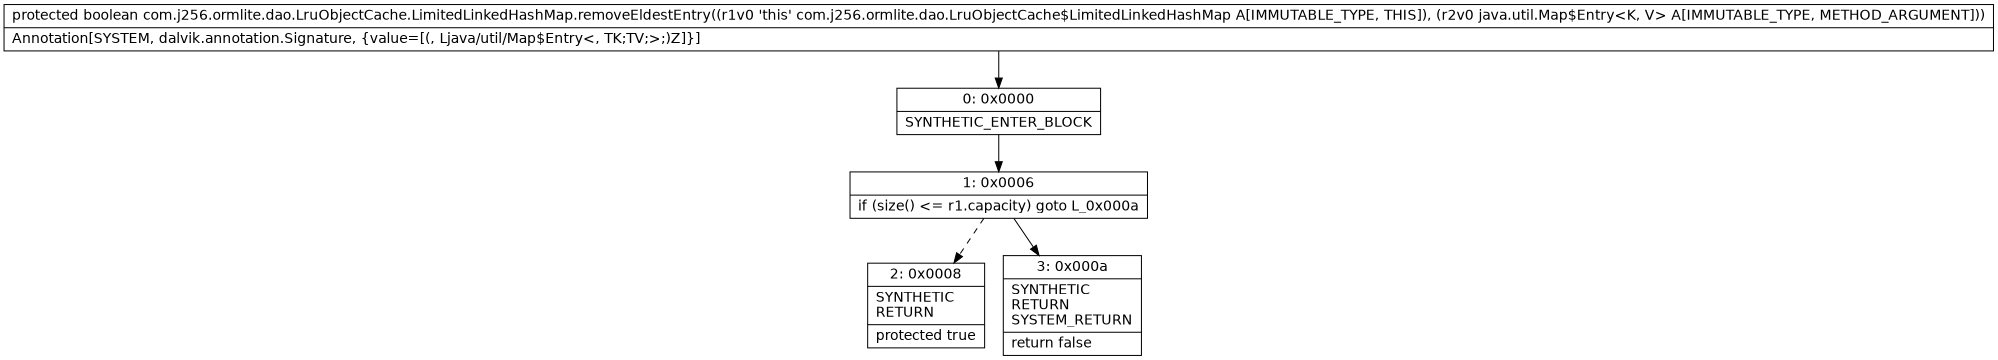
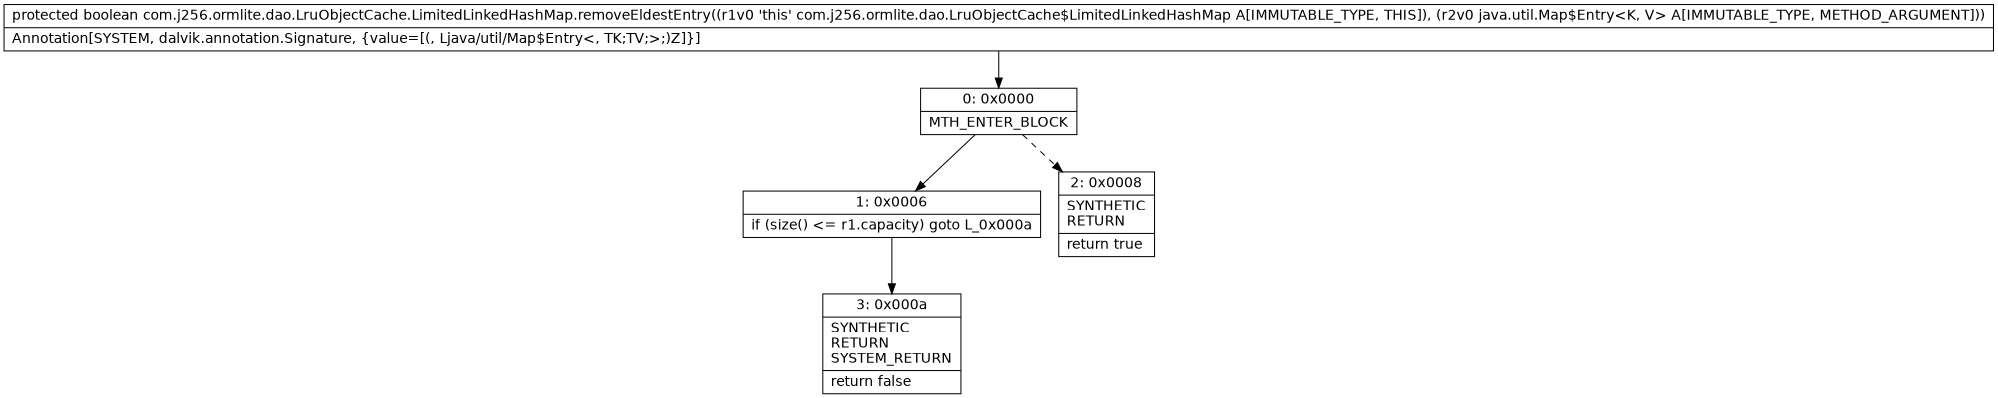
node "0: 0x0000": text "SYNTHETIC_ENTER_BLOCK" -> "MTH_ENTER_BLOCK"
edge "1: 0x0006" -> "2: 0x0008": now "0: 0x0000" -> "2: 0x0008"
node "2: 0x0008": text "protected true" -> "return true"
